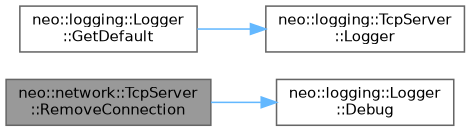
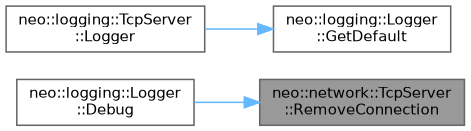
edge "neo::logging::Logger ::GetDefault" -> "neo::logging::TcpServer ::Logger": reversed
edge "neo::network::TcpServer ::RemoveConnection" -> "neo::logging::Logger ::Debug": reversed
